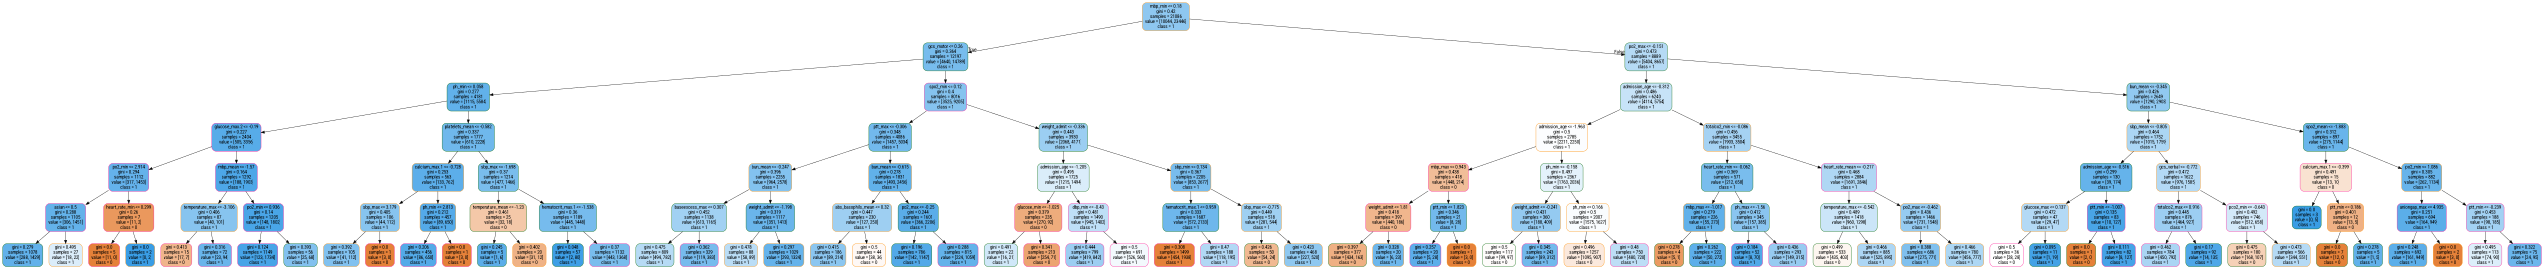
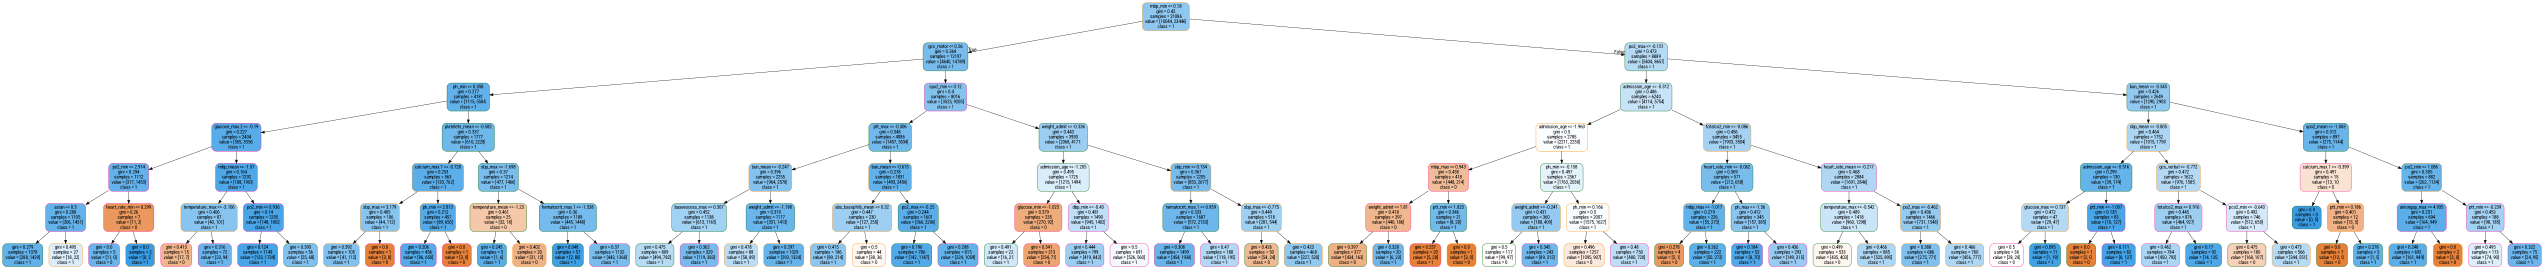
node "gini = 0.0 samples = 5 value = [11, 0] class = 0": fillcolor #e58139 -> #69b5eb
node "gini = 0.308 samples = 1499 value = [454, 1938] class = 1": fillcolor #e58139 -> #67b4eb
node "gini = 0.257 samples = 20 value = [5, 28] class = 1": fillcolor #5caeea -> #e58139
